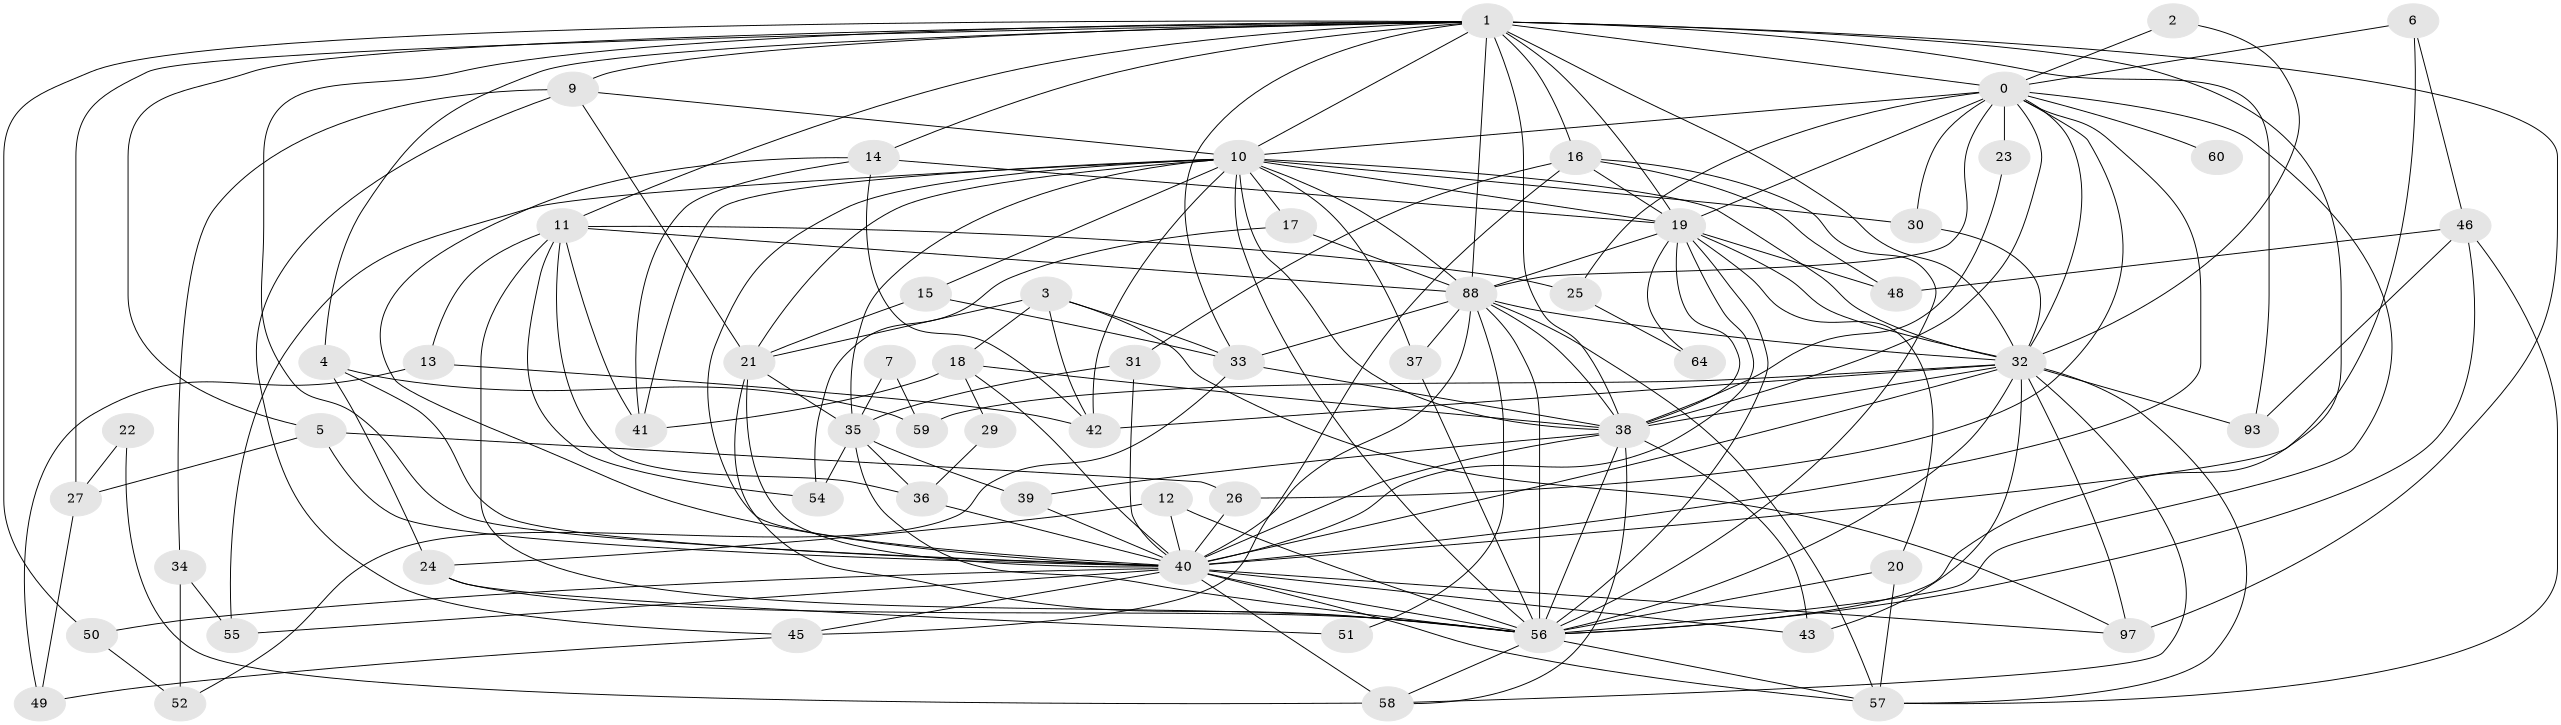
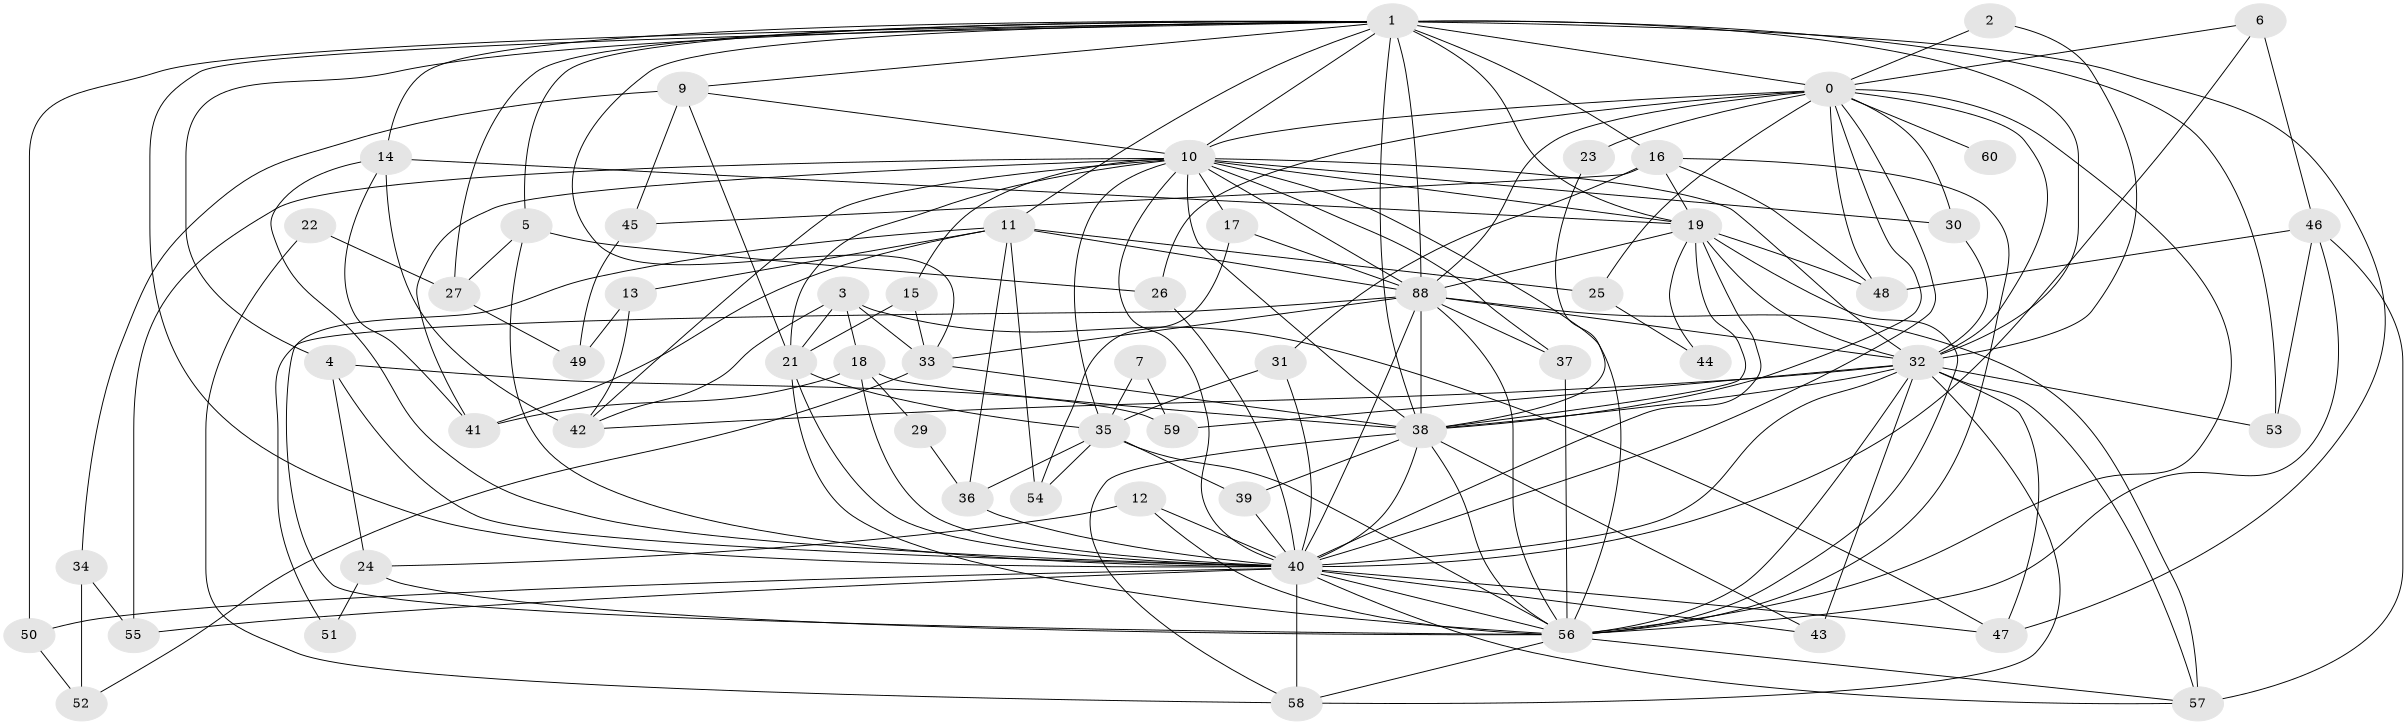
edge "0" -- "19": now "0" -- "48"
edge "1" -- "56": removed
node "64": label "64" -> "44"
node "93": label "93" -> "53"
node "20": removed
edge "40" -- "45": removed
node "97": label "97" -> "47"
